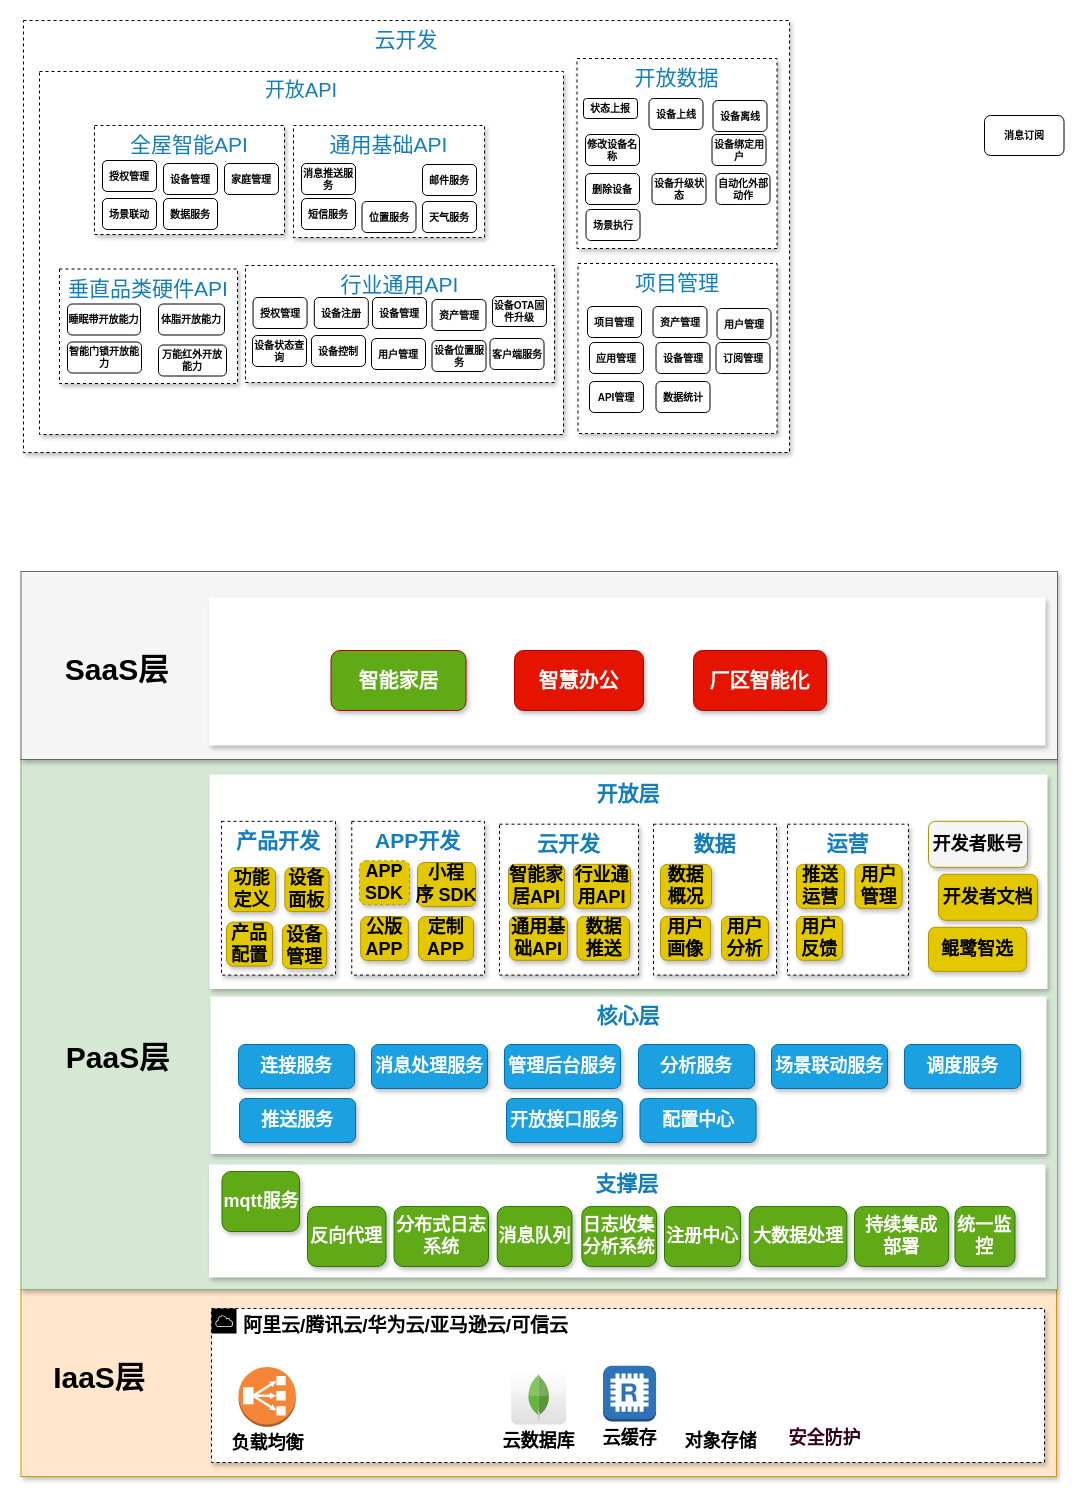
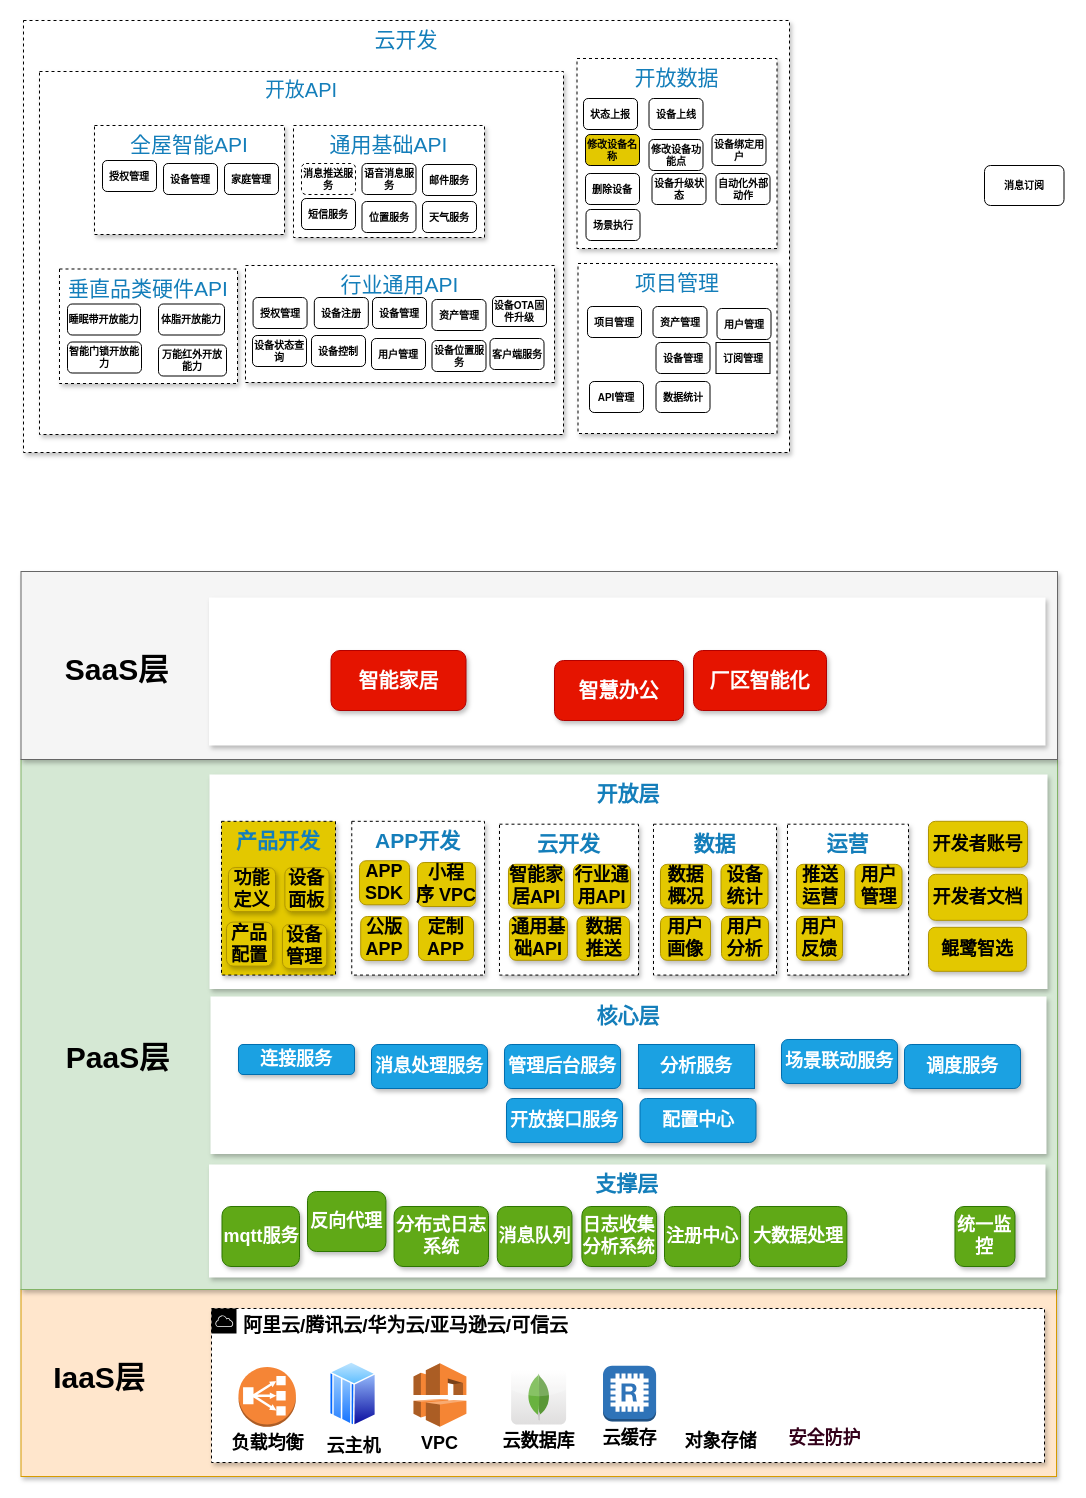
node "状态上报": size 54x20 -> 54x31
node "设备离线": removed
node "消息订阅": moved (1024, 136) -> (1024, 186)
node "修改设备名称": fillcolor #ffffff -> #e3c800
node "修改设备功能点": added
node "消息推送服务": style solid -> dashed
node "语音消息服务": added
node "场景联动": removed
node "数据服务": removed
node "应用管理": removed
node "订阅管理": shape rounded rectangle -> rectangle
node "智能家居": fillcolor #60a917 -> #e51400
node "智慧办公": moved (579, 681) -> (619, 691)
node "开发者账号": fillcolor #f5f5f5 -> #e3c800
node "APP SDK": style dashed -> solid
node "小程序 SDK": label "小程序 SDK" -> "小程序 VPC"
node "设备统计": added
node "开发者文档": moved (988, 897) -> (978, 897)
node "产品开发": fillcolor #ffffff -> #e3c800
node "连接服务": size 116x44 -> 116x30
node "分析服务": shape rounded rectangle -> rectangle
node "场景联动服务": moved (830, 1067) -> (840, 1062)
node "推送服务": removed
node "mqtt服务": moved (261, 1202) -> (261, 1237)
node "反向代理": moved (347, 1237) -> (347, 1222)
node "持续集成部署": removed
node "云主机": added
node "VPC": added
